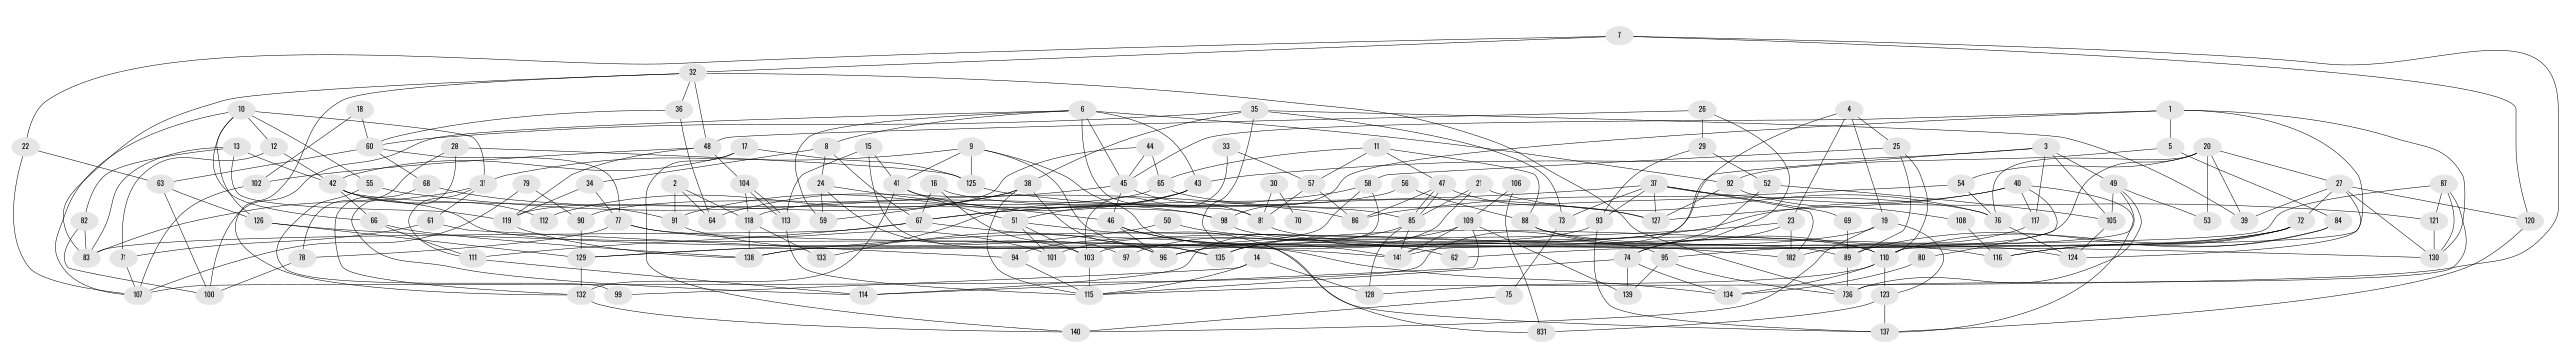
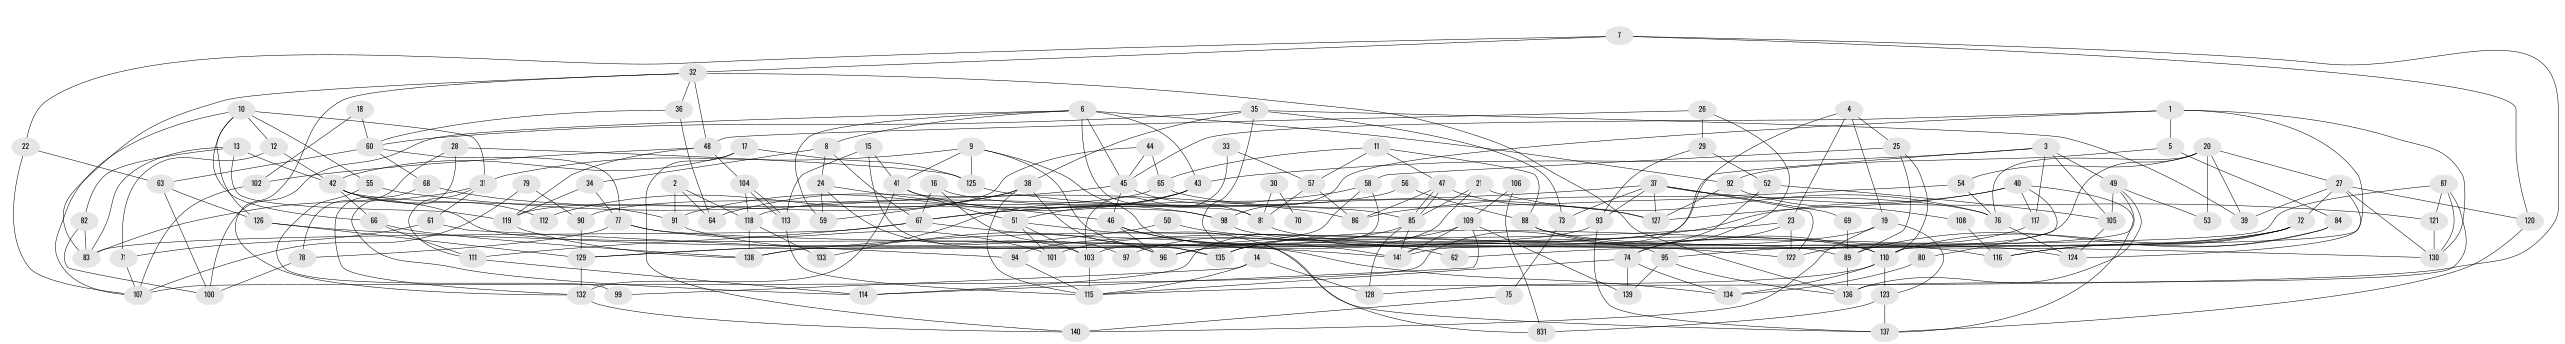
node "182": label "182" -> "122"
node "736": label "736" -> "136"
